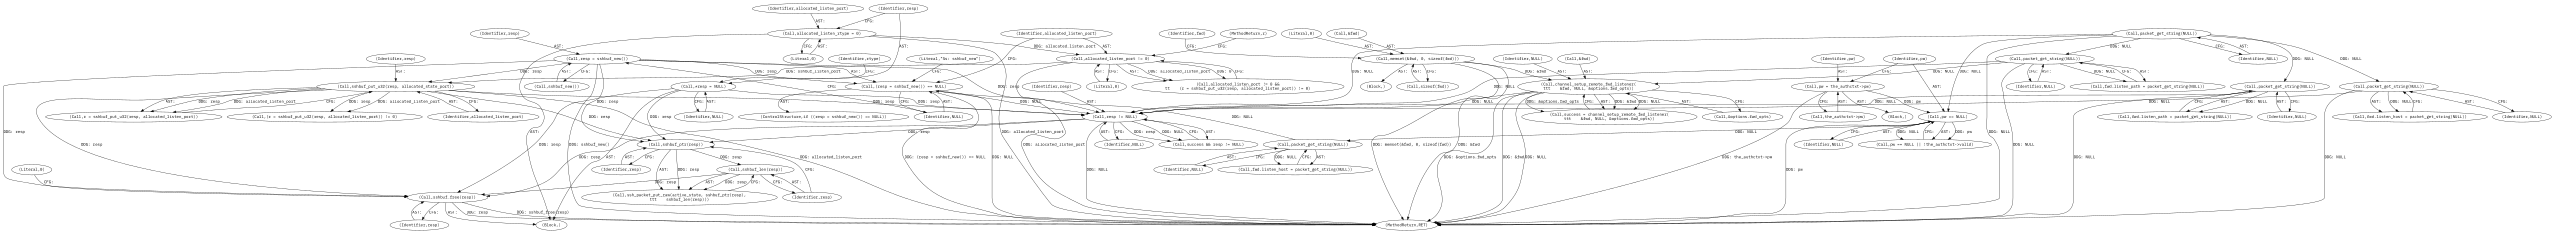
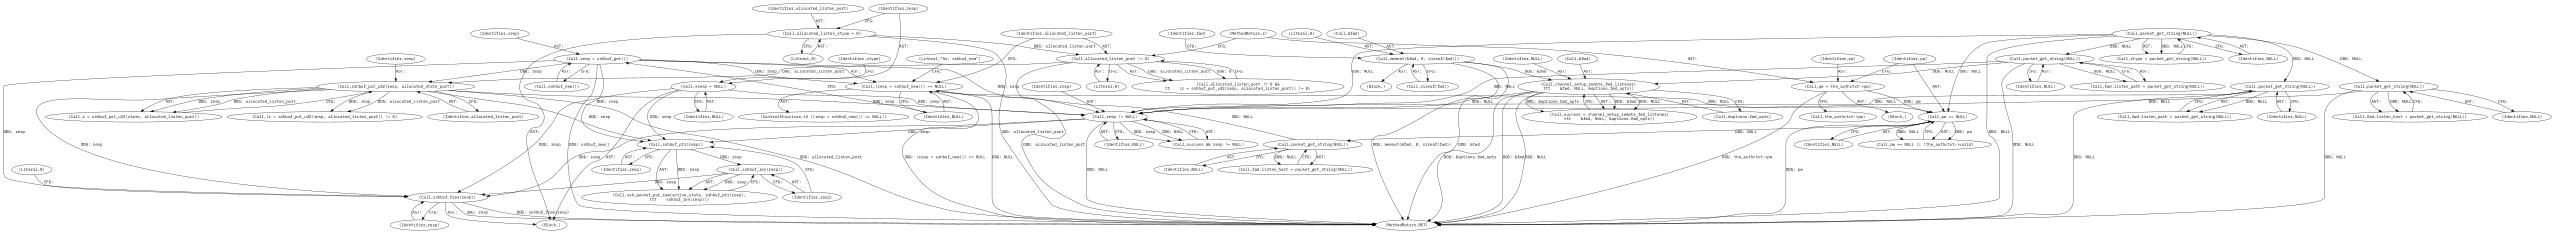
node "(Call,resp = sshbuf_new())": label "(Call,resp = sshbuf_new())" -> "(Call,resp = sshbuf_get())"
node "(Call,rtype = packet_get_string(NULL))": added
edge "(Call,allocated_listen_port != 0)" -> "(Call,sshbuf_put_u32(resp, allocated_state_port))": label "DDG: sshbuf_listen_port" -> "DDG: allocated_listen_port"
edge "(Call,(resp = sshbuf_new()) == NULL)" -> "(Call,resp != NULL)": now "(Call,(resp = sshbuf_new()) == NULL)" -> "(Call,pw == NULL)"
edge "(Call,the_authctxt->pw)" -> "(Call,pw = the_authctxt->pw)": now "(MethodReturn,r)" -> "(Call,pw = the_authctxt->pw)"
node "(Call,r = sshbuf_put_u32(resp, allocated_listen_port))": label "(Call,r = sshbuf_put_u32(resp, allocated_listen_port))" -> "(Call,r = sshbuf_put_u32(state, allocated_listen_port))"
